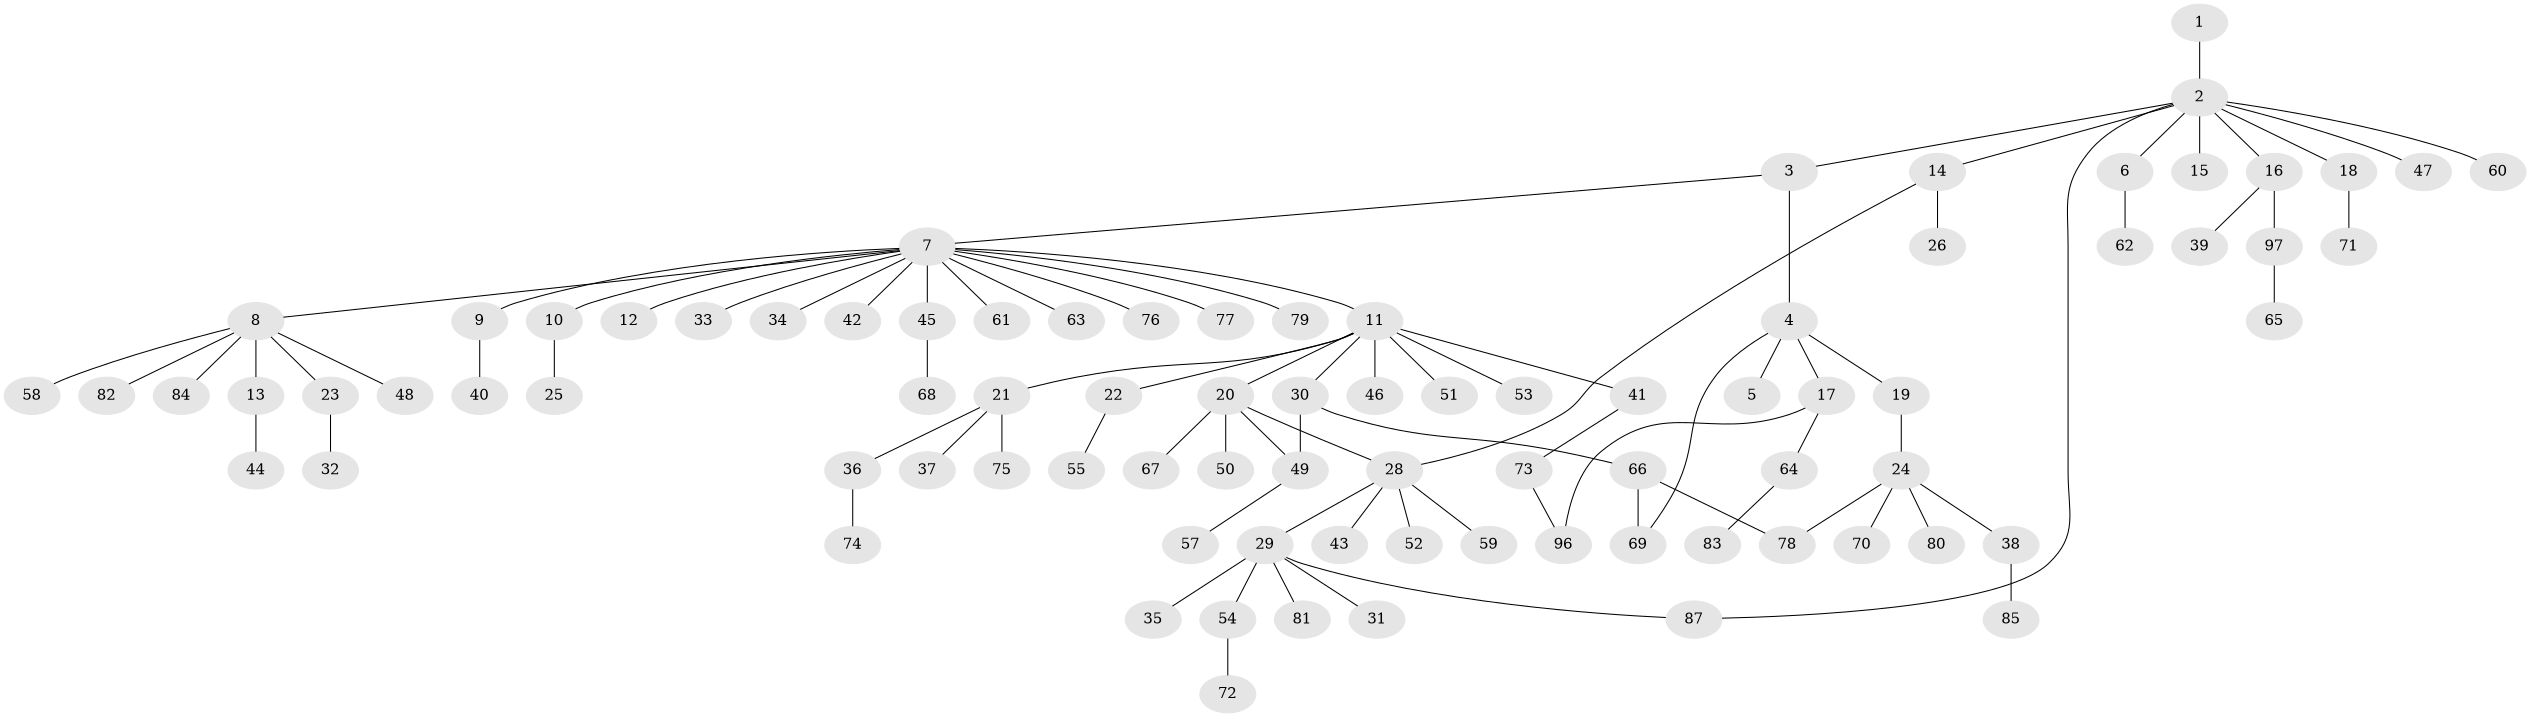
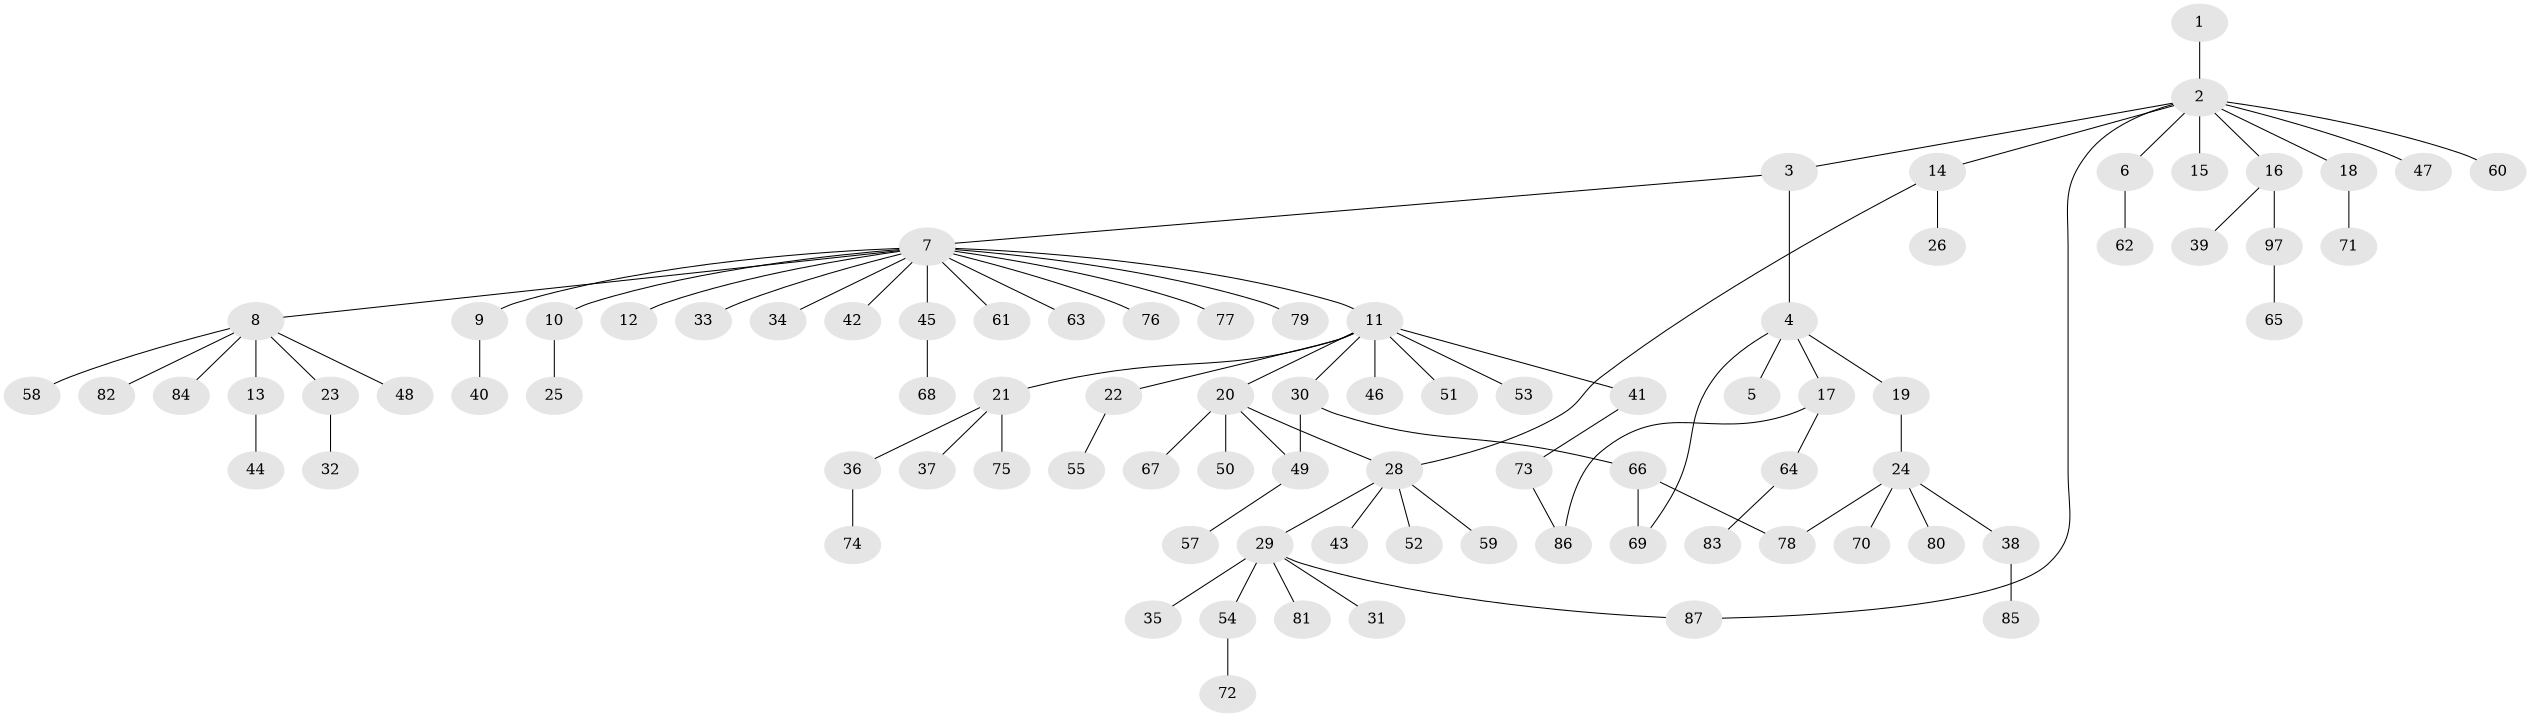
node "96": label "96" -> "86"
